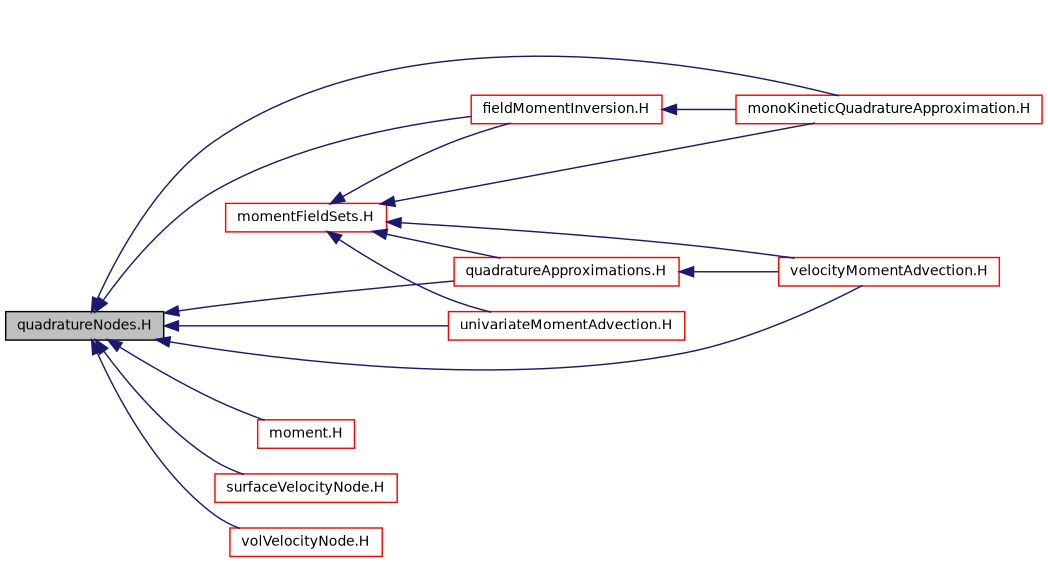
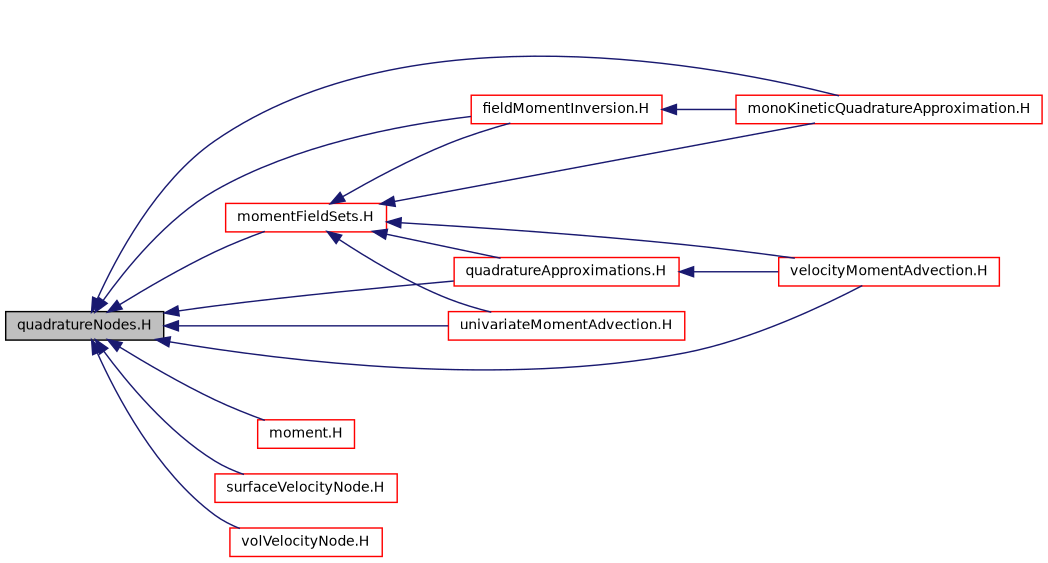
edge "momentFieldSets.H" -> "quadratureNodes.H": added
